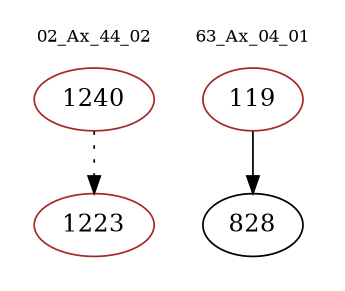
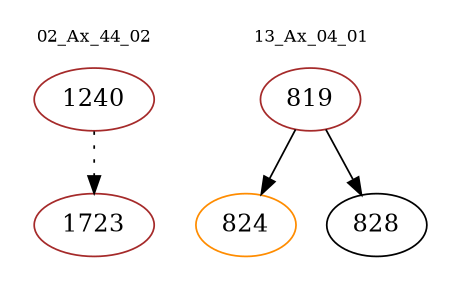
cluster "63_Ax_04_01": label "63_Ax_04_01" -> "13_Ax_04_01"
node "119": label "119" -> "819"
node "1223": label "1223" -> "1723"
node "824": added
